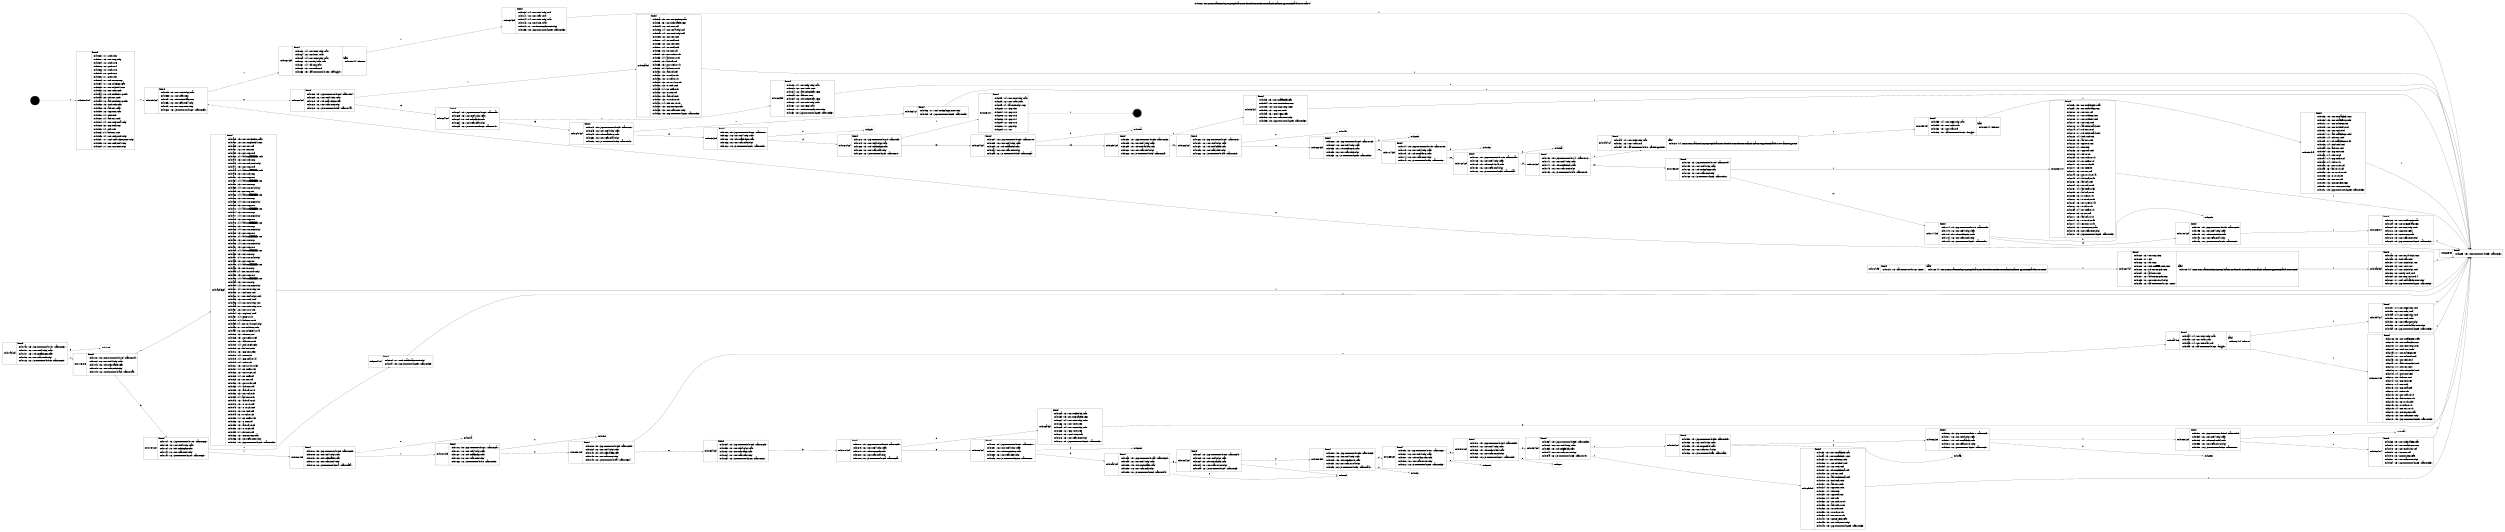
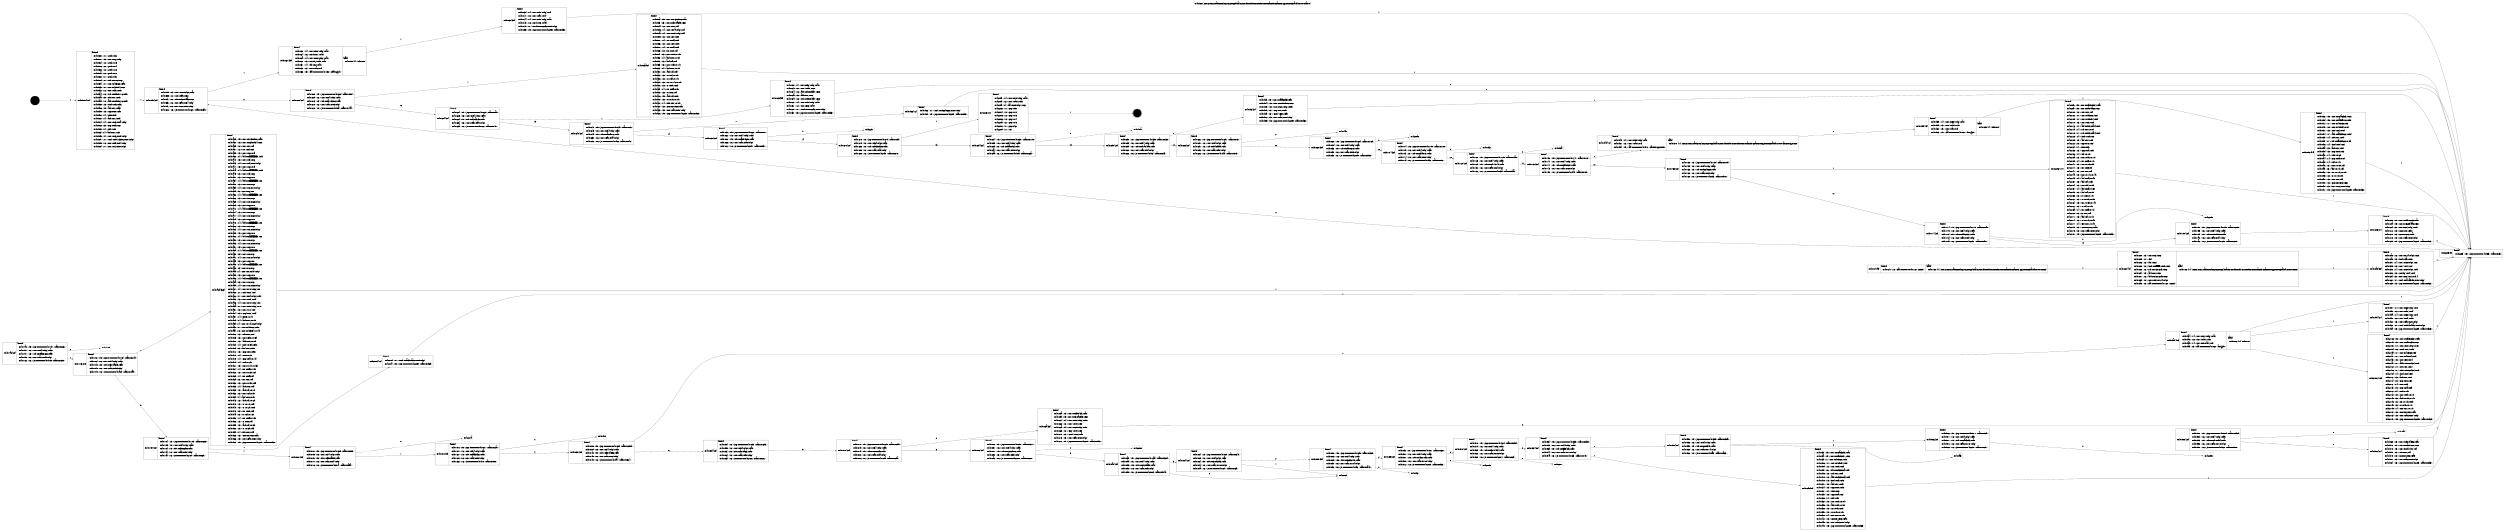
edge "0x401bb4 [27]" -> "0x4022e9 [5]": now "0x401ba4 [16]" -> "0x4022e9 [5]"
edge "0x40196c [28]" -> "0x401988 [28]": removed, label "1"
